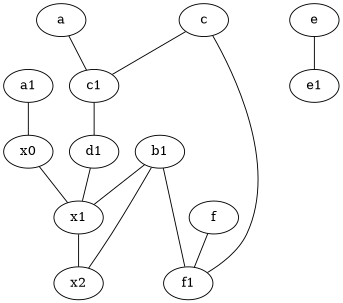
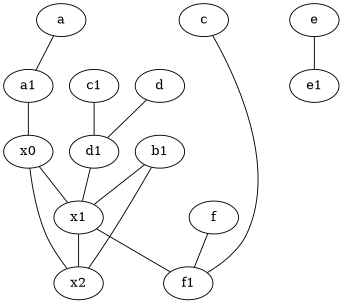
edge "a" -- "c1": now "a" -- "a1"
edge "c" -- "c1": removed
node "d": added
edge "b1" -- "f1": now "x1" -- "f1"
edge "x0" -- "x2": added
